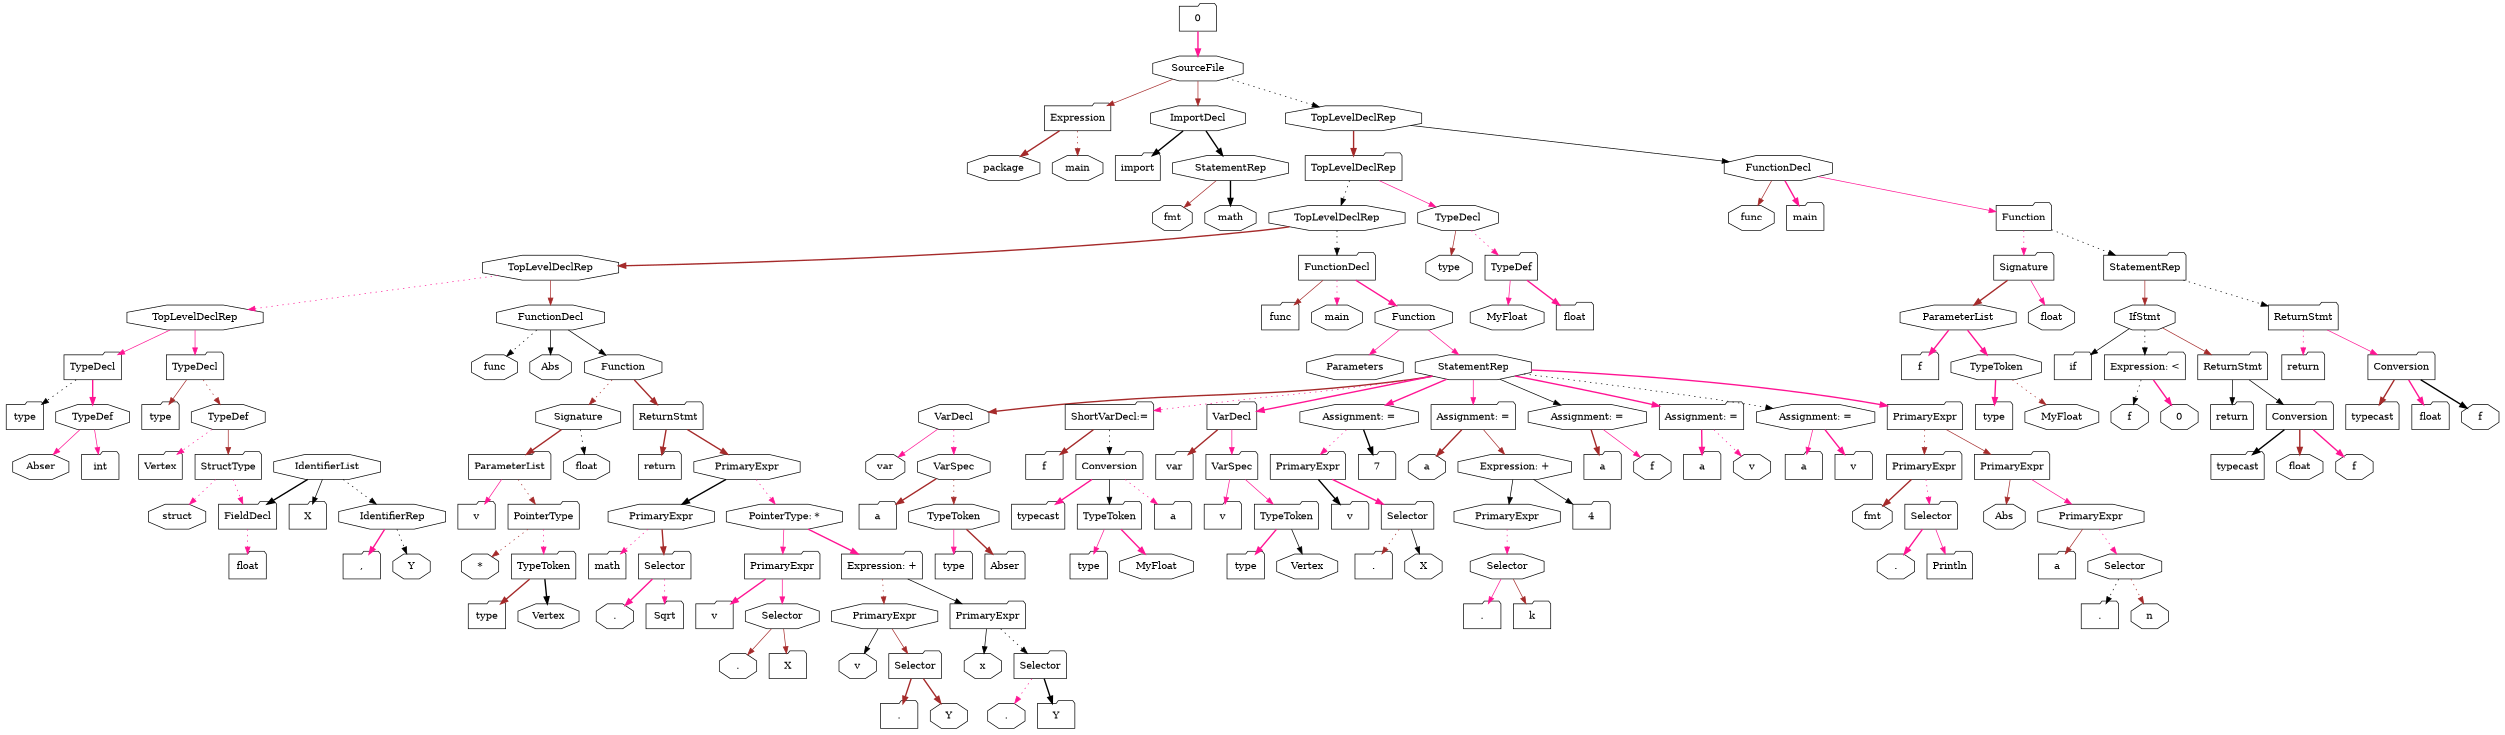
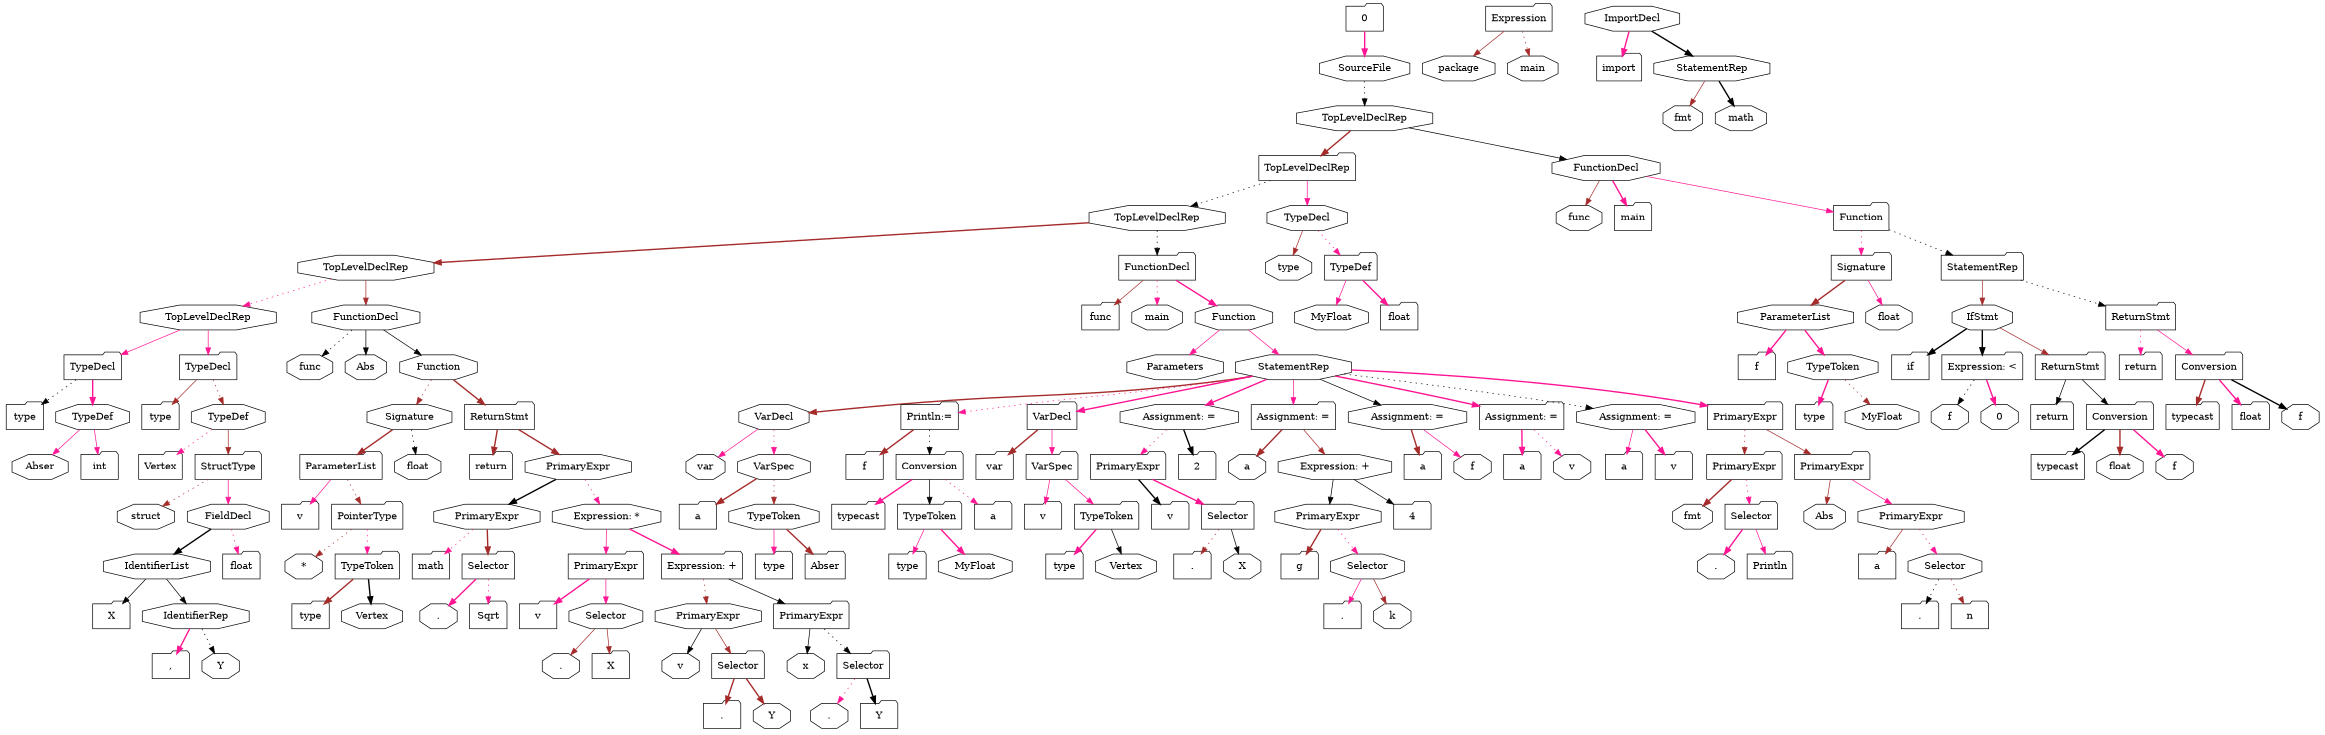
edge "SourceFile" -> "ImportDecl": removed
edge "SourceFile" -> "Expression": removed
edge "ImportDecl" -> "import": color black -> deeppink
edge "Expression" -> "package": style bold -> solid
edge "IfStmt" -> "Expression: <": style dotted -> bold
edge "IfStmt" -> "if": style solid -> bold
node "ShortVarDecl:=": label "ShortVarDecl:=" -> "Println:="
node "7": label "7" -> "2"
edge "StructType" -> "FieldDecl": style dotted -> solid
edge "StructType" -> "struct": color deeppink -> brown
edge "IdentifierList" -> "FieldDecl": reversed
edge "IdentifierList" -> "IdentifierRep": style dotted -> solid
node "FieldDecl": shape folder -> octagon
node "PointerType: *": label "PointerType: *" -> "Expression: *"
node "g": added
node "k": shape folder -> octagon
node "n": shape octagon -> folder
